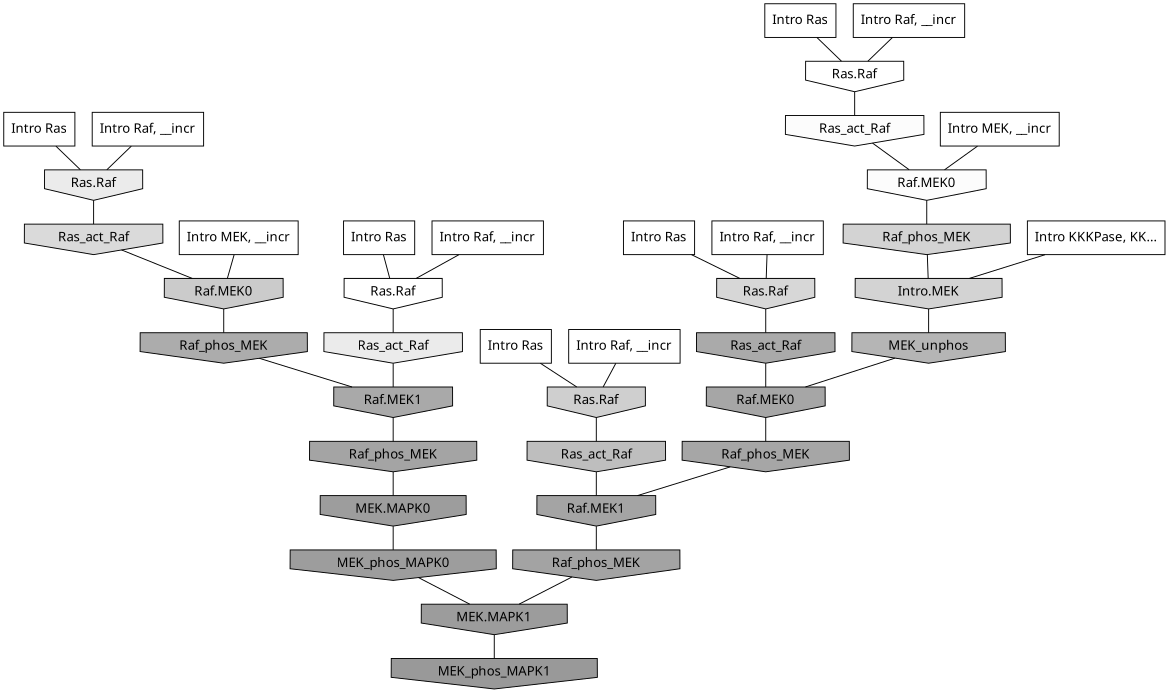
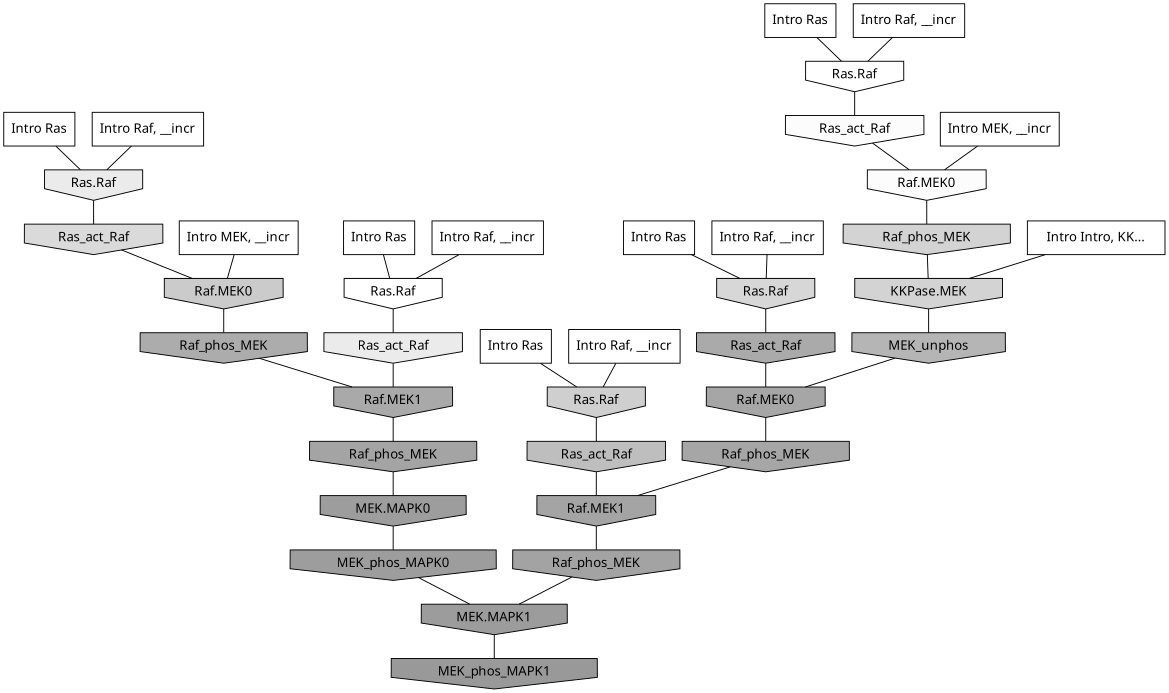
node "Intro KKKPase, KK...": label "Intro KKKPase, KK..." -> "Intro Intro, KK..."
node "Intro.MEK": label "Intro.MEK" -> "KKPase.MEK"
